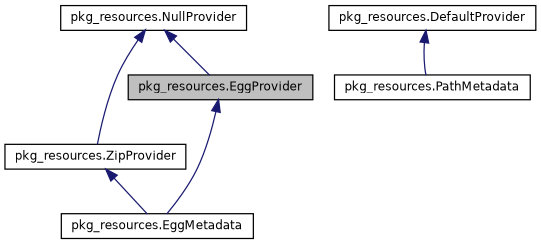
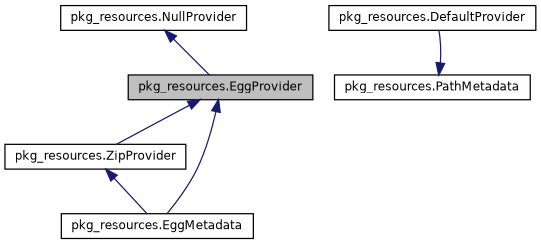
edge "pkg_resources.PathMetadata" -> "pkg_resources.DefaultProvider": reversed
edge "pkg_resources.ZipProvider" -> "pkg_resources.NullProvider": now "pkg_resources.ZipProvider" -> "pkg_resources.EggProvider"
